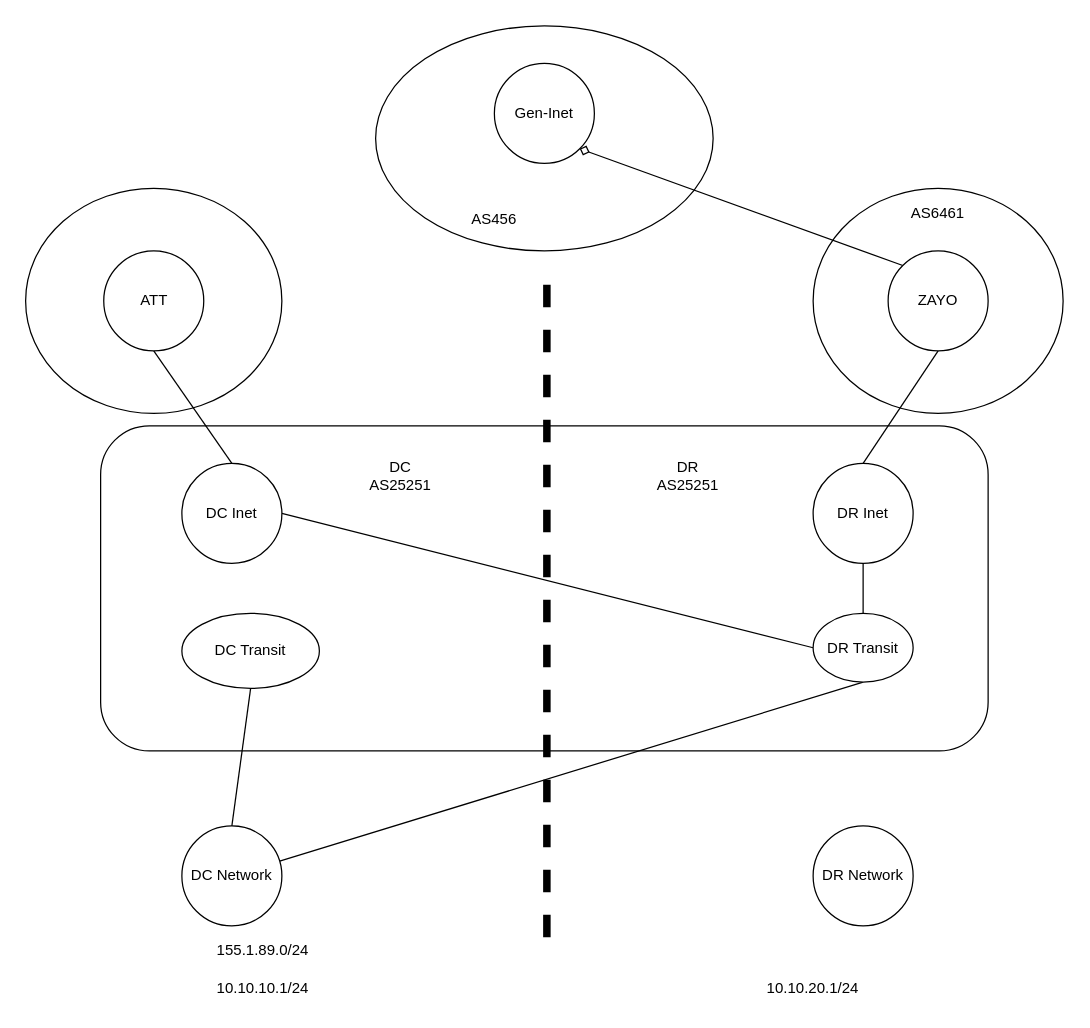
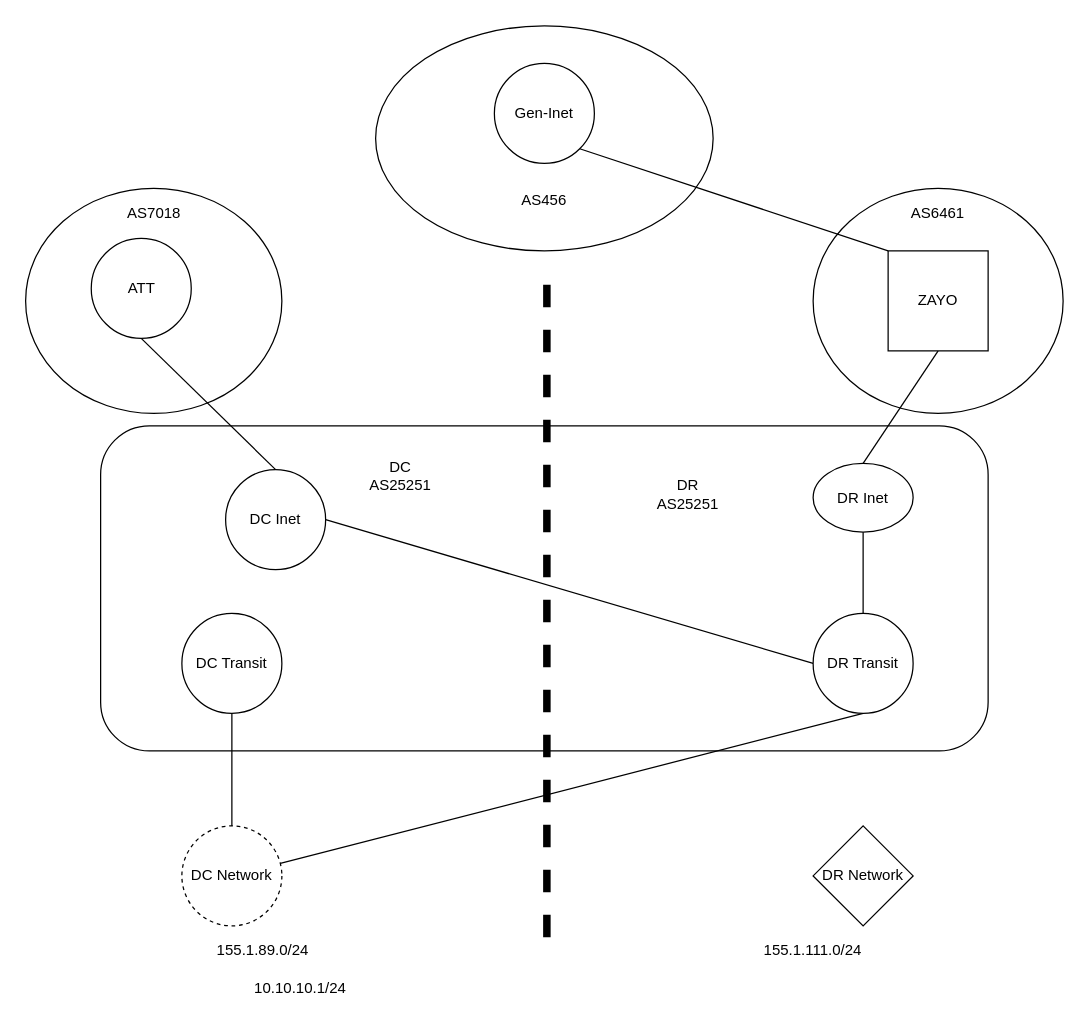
edge "ZAYO" -> "Gen-Inet": arrowhead diamond -> none
node "AS7018": added
node "AS456": moved (494, 219) -> (544, 201)
node "ATT": moved (154, 301) -> (141, 288)
node "ZAYO": shape ellipse -> rectangle
node "DR AS25251": moved (688, 476) -> (688, 494)
node "DC Inet": moved (232, 513) -> (276, 519)
node "DR Inet": size 100x100 -> 100x69
node "DR Transit": size 100x69 -> 100x100
node "DC Transit": size 138x75 -> 100x100
node "DC Network": style solid -> dashed
node "DR Network": shape ellipse -> diamond
node "155.1.111.0/24": added
node "10.10.10.1/24": moved (263, 988) -> (301, 988)
node "10.10.20.1/24": removed
